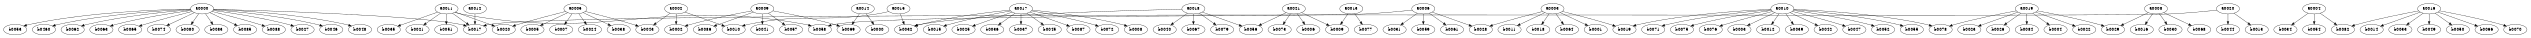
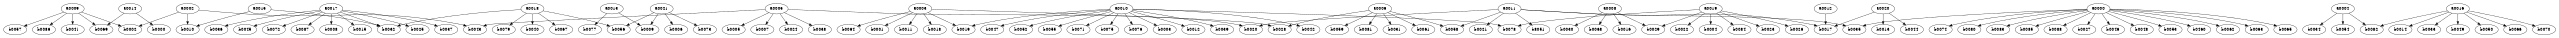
edge "a0000" -> "b0017": now "a0000" -> "b0035"
node "b0051": label "b0051" -> "b8051"
node "b0081": added
